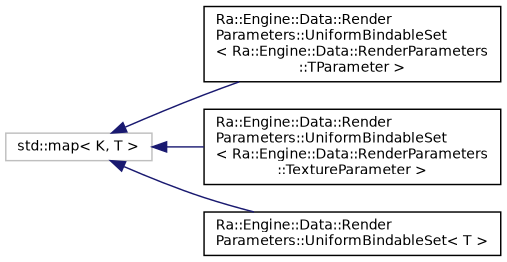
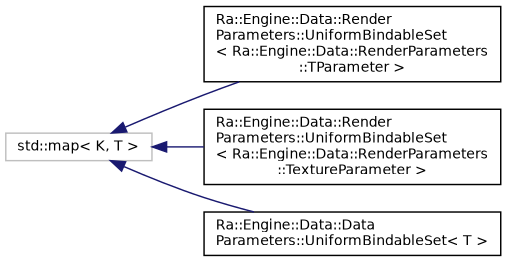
node "Ra::Engine::Data::Render Parameters::UniformBindableSet< T >": label "Ra::Engine::Data::Render Parameters::UniformBindableSet< T >" -> "Ra::Engine::Data::Data Parameters::UniformBindableSet< T >"
